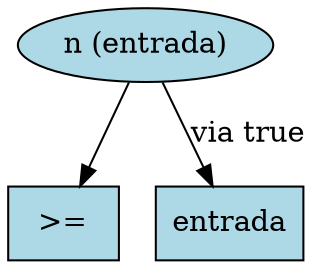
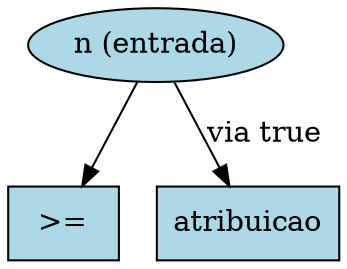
node "entrada": label "entrada" -> "atribuicao"
